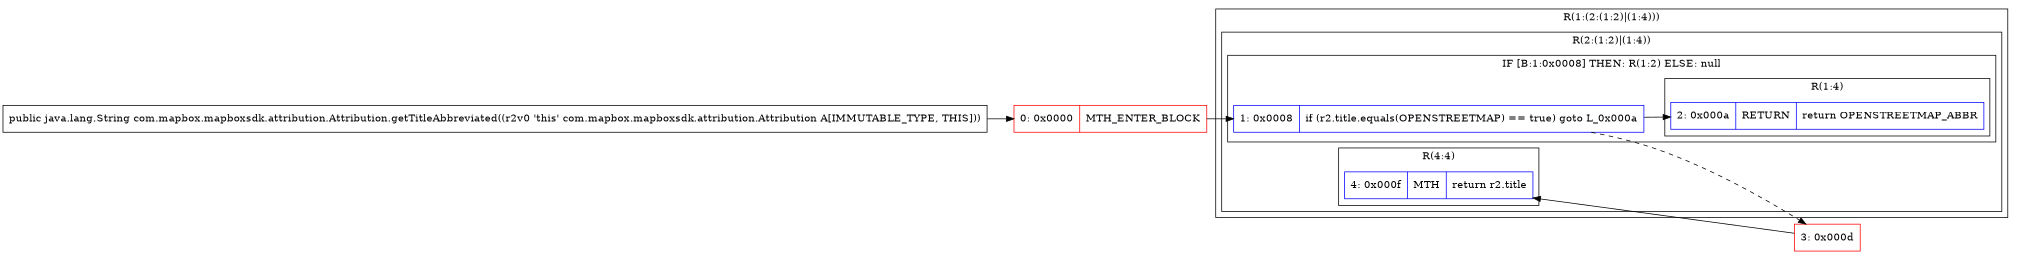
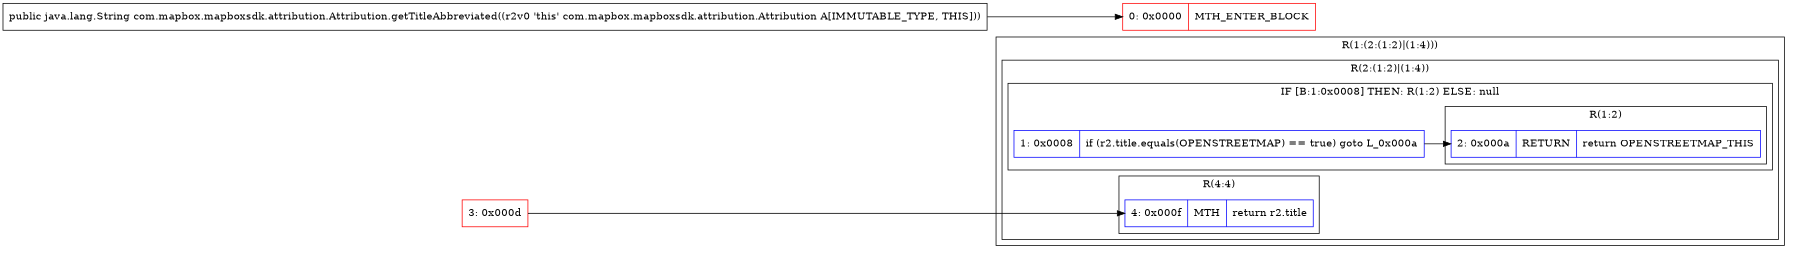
cluster "R(1:4)": label "R(1:4)" -> "R(1:2)"
node "2: 0x000a": text "return OPENSTREETMAP_ABBR" -> "return OPENSTREETMAP_THIS"
edge "0: 0x0000" -> "1: 0x0008": removed
edge "1: 0x0008" -> "3: 0x000d": removed
